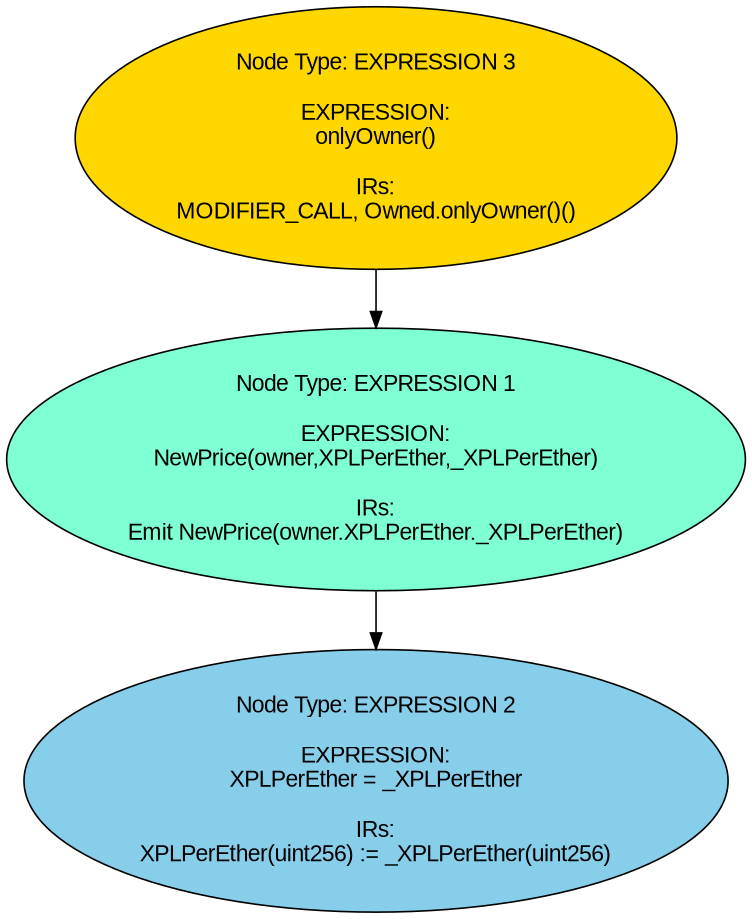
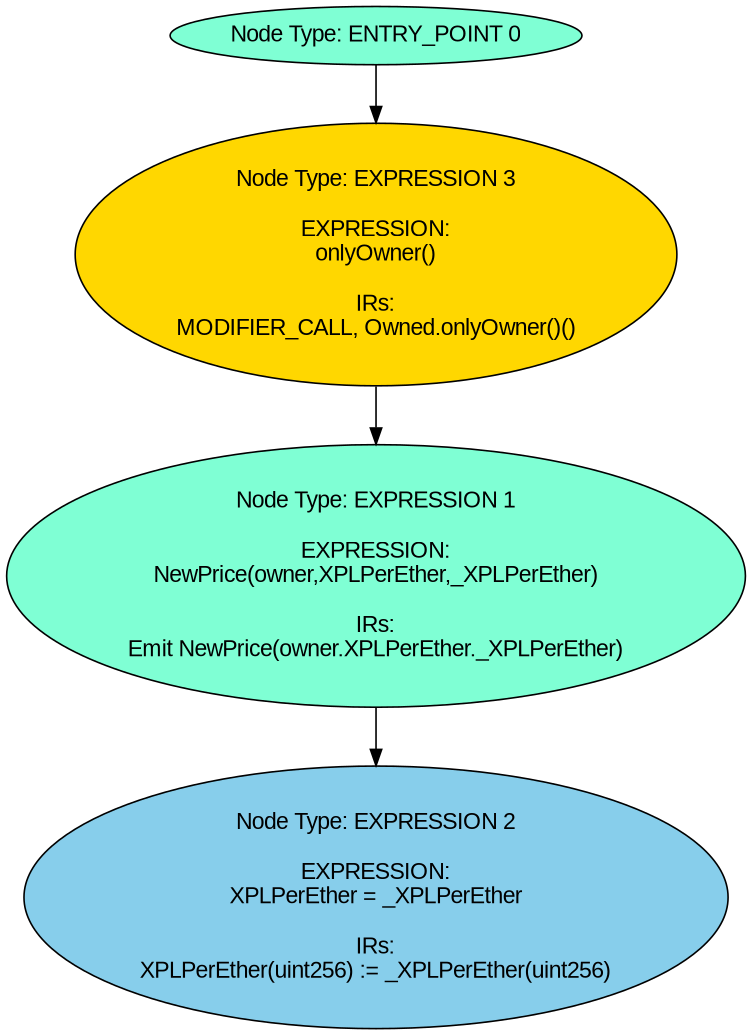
node "Node Type: ENTRY_POINT 0": added
